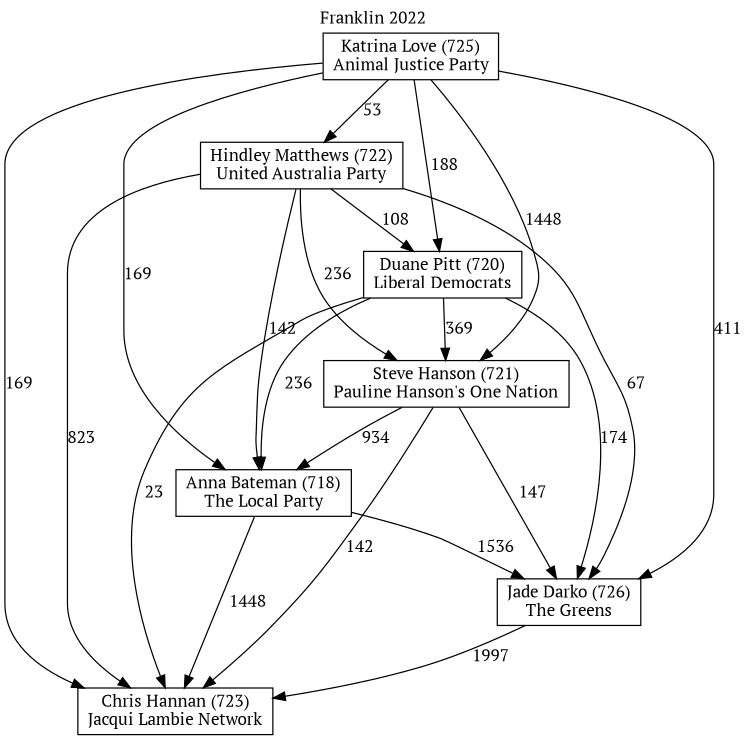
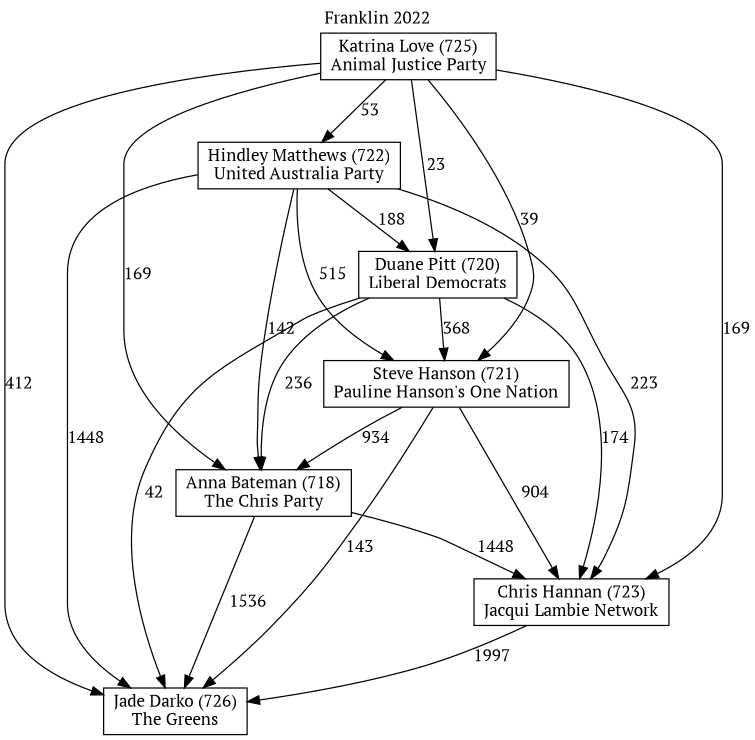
edge "Katrina Love (725) Animal Justice Party" -> "Duane Pitt (720) Liberal Democrats": label "188" -> "23"
edge "Hindley Matthews (722) United Australia Party" -> "Duane Pitt (720) Liberal Democrats": label "108" -> "188"
edge "Katrina Love (725) Animal Justice Party" -> "Steve Hanson (721) Pauline Hanson's One Nation": label "1448" -> "39"
edge "Hindley Matthews (722) United Australia Party" -> "Steve Hanson (721) Pauline Hanson's One Nation": label "236" -> "515"
edge "Duane Pitt (720) Liberal Democrats" -> "Steve Hanson (721) Pauline Hanson's One Nation": label "369" -> "368"
edge "Katrina Love (725) Animal Justice Party" -> "Jade Darko (726) The Greens": label "411" -> "412"
edge "Hindley Matthews (722) United Australia Party" -> "Jade Darko (726) The Greens": label "67" -> "1448"
edge "Hindley Matthews (722) United Australia Party" -> "Chris Hannan (723) Jacqui Lambie Network": label "823" -> "223"
edge "Duane Pitt (720) Liberal Democrats" -> "Jade Darko (726) The Greens": label "174" -> "42"
edge "Duane Pitt (720) Liberal Democrats" -> "Chris Hannan (723) Jacqui Lambie Network": label "23" -> "174"
node "Anna Bateman (718) The Local Party": label "Anna Bateman (718) The Local Party" -> "Anna Bateman (718) The Chris Party"
edge "Steve Hanson (721) Pauline Hanson's One Nation" -> "Jade Darko (726) The Greens": label "147" -> "143"
edge "Steve Hanson (721) Pauline Hanson's One Nation" -> "Chris Hannan (723) Jacqui Lambie Network": label "142" -> "904"
edge "Jade Darko (726) The Greens" -> "Chris Hannan (723) Jacqui Lambie Network": reversed
